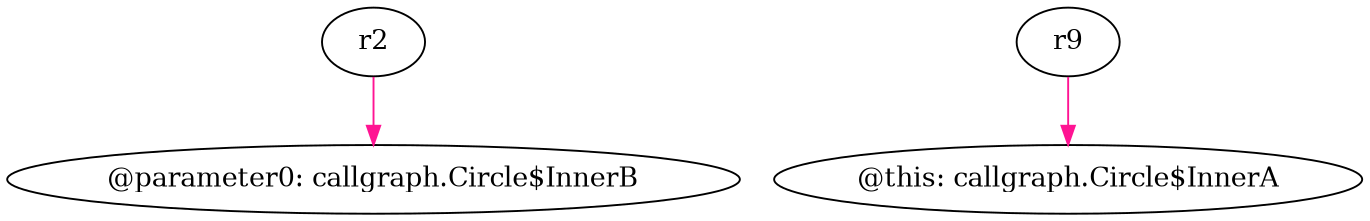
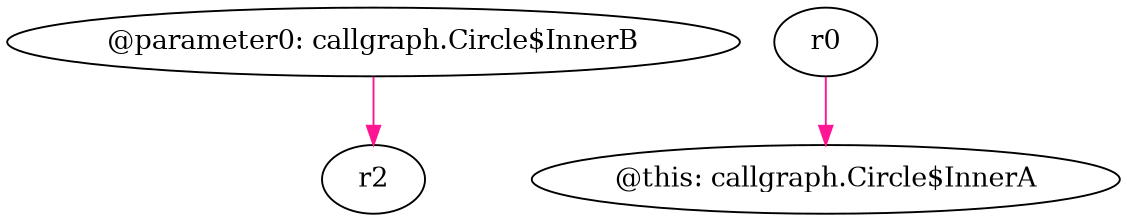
node "r9": label "r9" -> "r0"
edge "r2" -> "@parameter0: callgraph.Circle$InnerB": reversed
